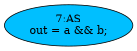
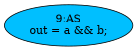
node "7:AS out = a && b;": label "7:AS out = a && b;" -> "9:AS out = a && b;"
